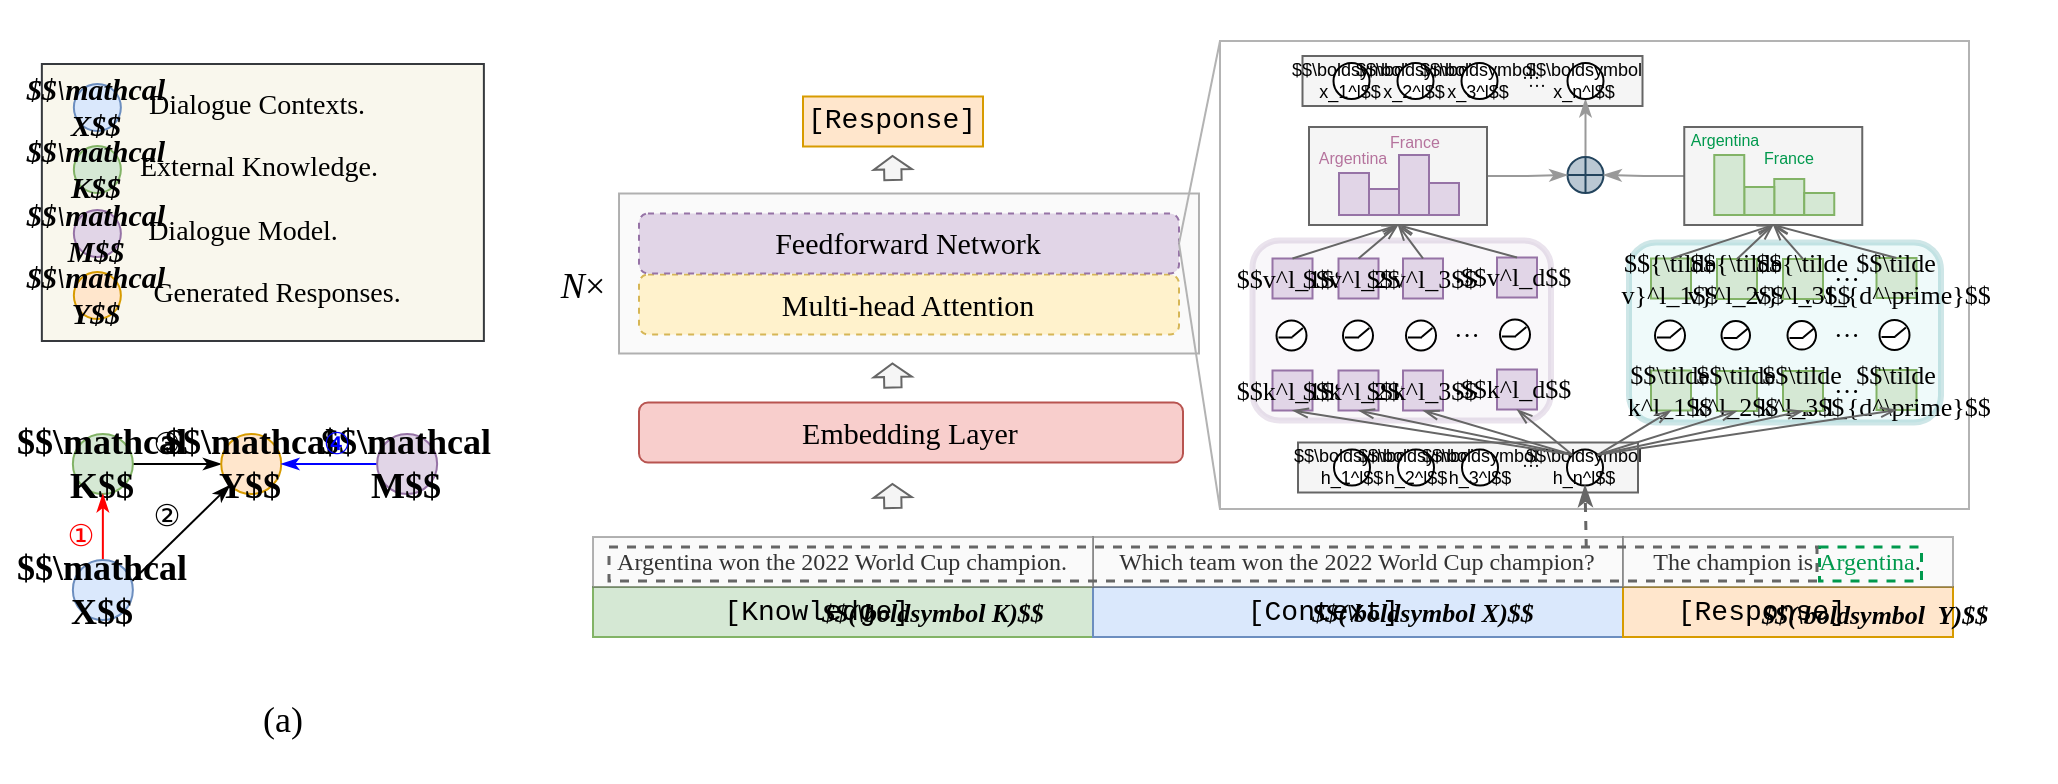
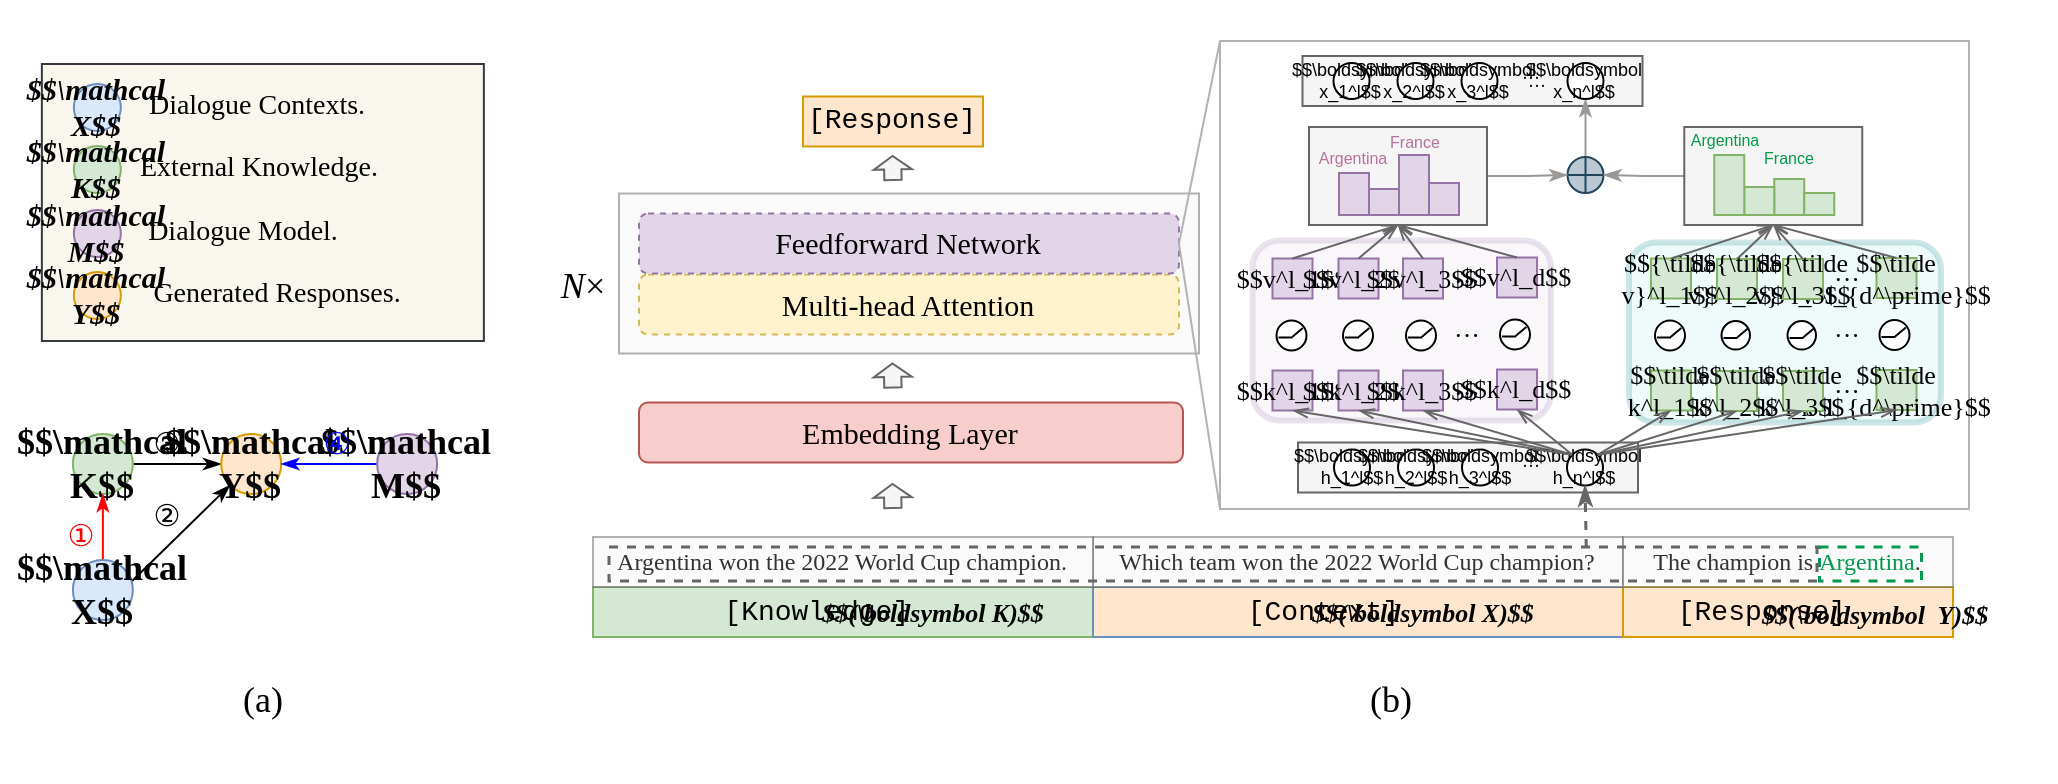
node "[Context]": fillcolor #dae8fc -> #ffe6cc
node "(b)": added
node "(a)": moved (283, 721) -> (263, 701)
